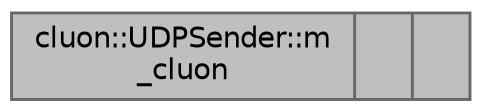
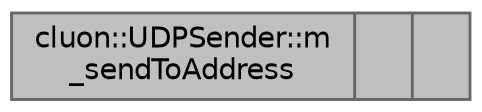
node "cluon::UDPSender::m": text "_cluon" -> "_sendToAddress"
